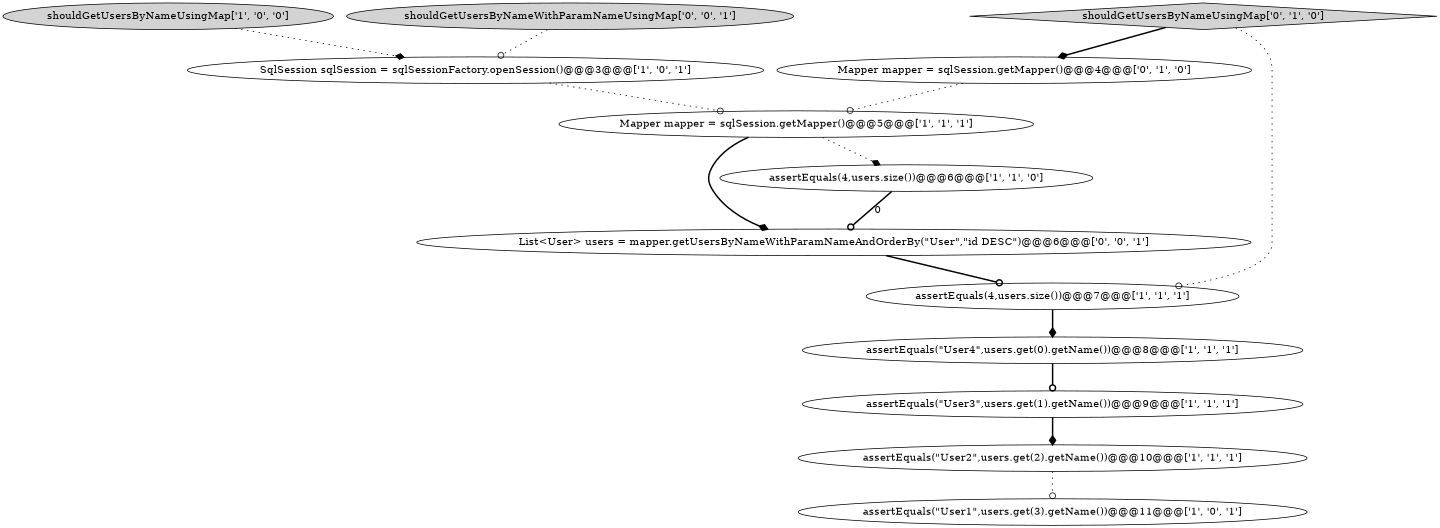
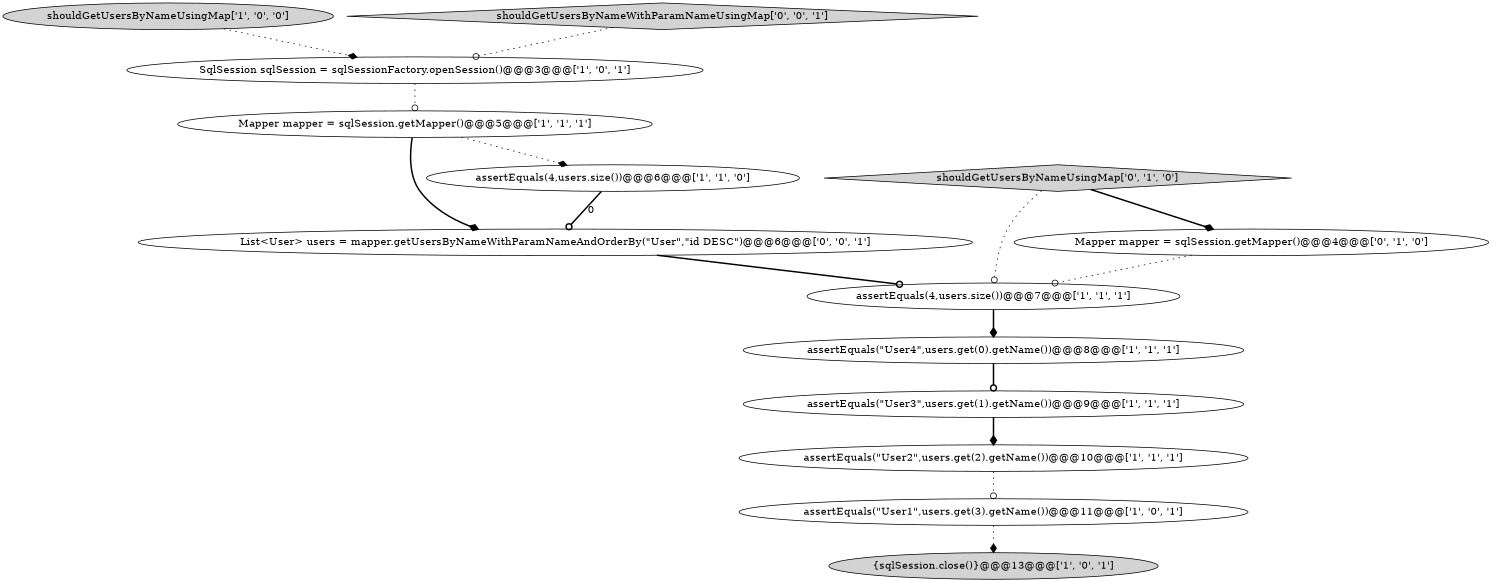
node "shouldGetUsersByNameWithParamNameUsingMap['0', '0', '1']": shape ellipse -> diamond
edge "Mapper mapper = sqlSession.getMapper()@@@4@@@['0', '1', '0']" -> "Mapper mapper = sqlSession.getMapper()@@@5@@@['1', '1', '1']": now "Mapper mapper = sqlSession.getMapper()@@@4@@@['0', '1', '0']" -> "assertEquals(4,users.size())@@@7@@@['1', '1', '1']"
node "{sqlSession.close()}@@@13@@@['1', '0', '1']": added
